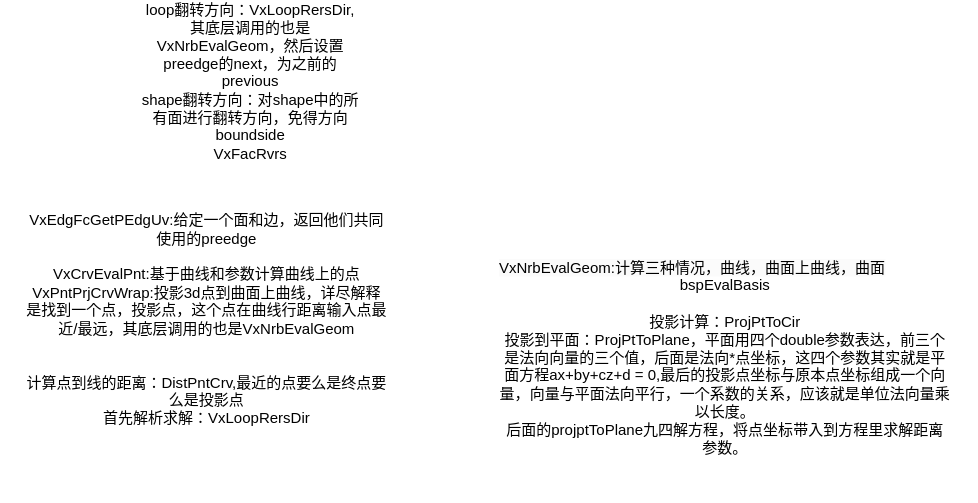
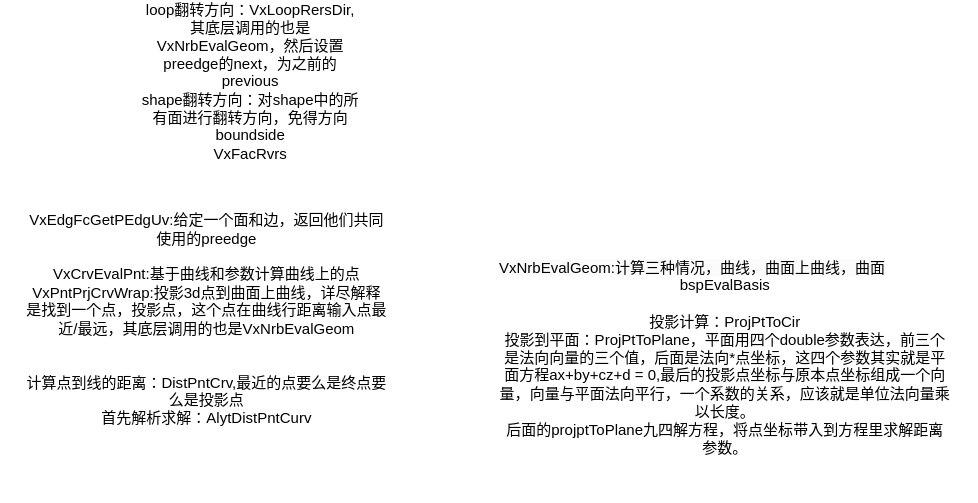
node "VxEdgFcGetPEdgUv:给定一个面和边，返回他们共同使用的preedge VxCrvEvalPnt:基于曲线和参数计算曲线上的点 VxPntPrjCrvWrap:投影3d点到曲面上曲线，详尽解释是找到一个点，投影点，这个点在曲线行距离输入点最近/最远，其底层调用的也是VxNrbEvalGeom 计算点到线的距离：DistPntCrv,最近的点要么是终点要么是投影点 首先解析求解：VxLoopRersDir": label "VxEdgFcGetPEdgUv:给定一个面和边，返回他们共同使用的preedge VxCrvEvalPnt:基于曲线和参数计算曲线上的点 VxPntPrjCrvWrap:投影3d点到曲面上曲线，详尽解释是找到一个点，投影点，这个点在曲线行距离输入点最近/最远，其底层调用的也是VxNrbEvalGeom 计算点到线的距离：DistPntCrv,最近的点要么是终点要么是投影点 首先解析求解：VxLoopRersDir" -> "VxEdgFcGetPEdgUv:给定一个面和边，返回他们共同使用的preedge VxCrvEvalPnt:基于曲线和参数计算曲线上的点 VxPntPrjCrvWrap:投影3d点到曲面上曲线，详尽解释是找到一个点，投影点，这个点在曲线行距离输入点最近/最远，其底层调用的也是VxNrbEvalGeom 计算点到线的距离：DistPntCrv,最近的点要么是终点要么是投影点 首先解析求解：AlytDistPntCurv"
